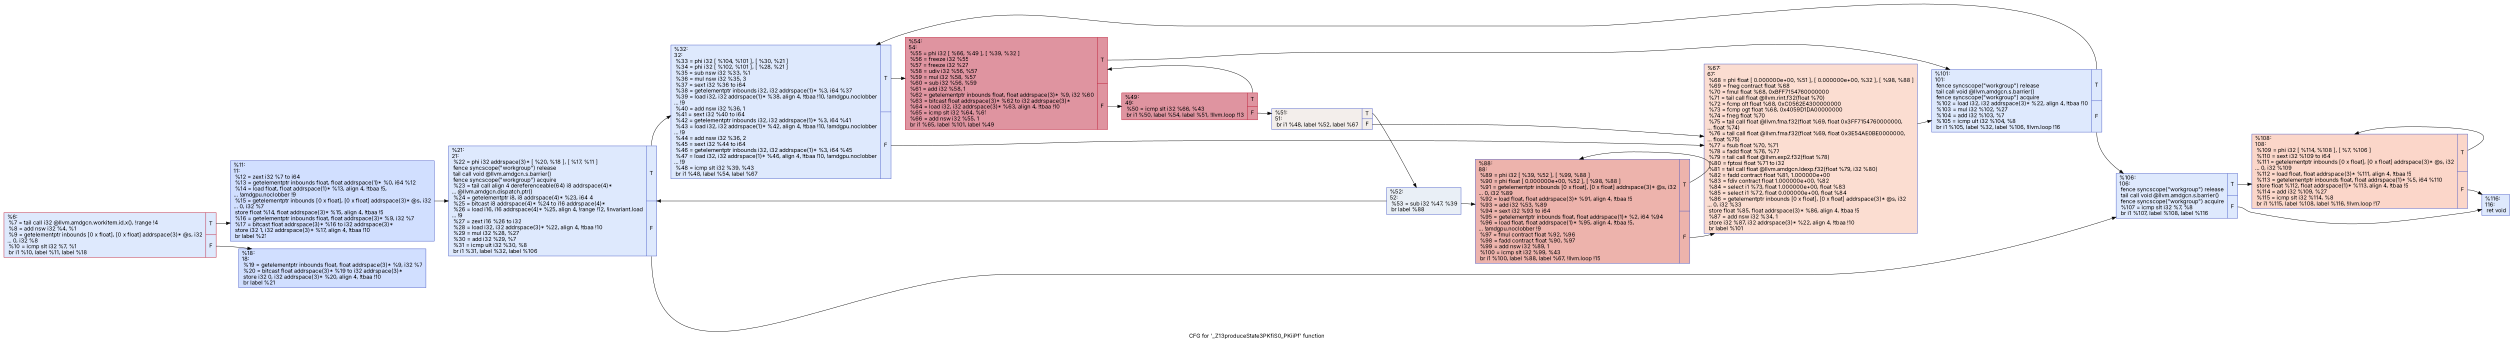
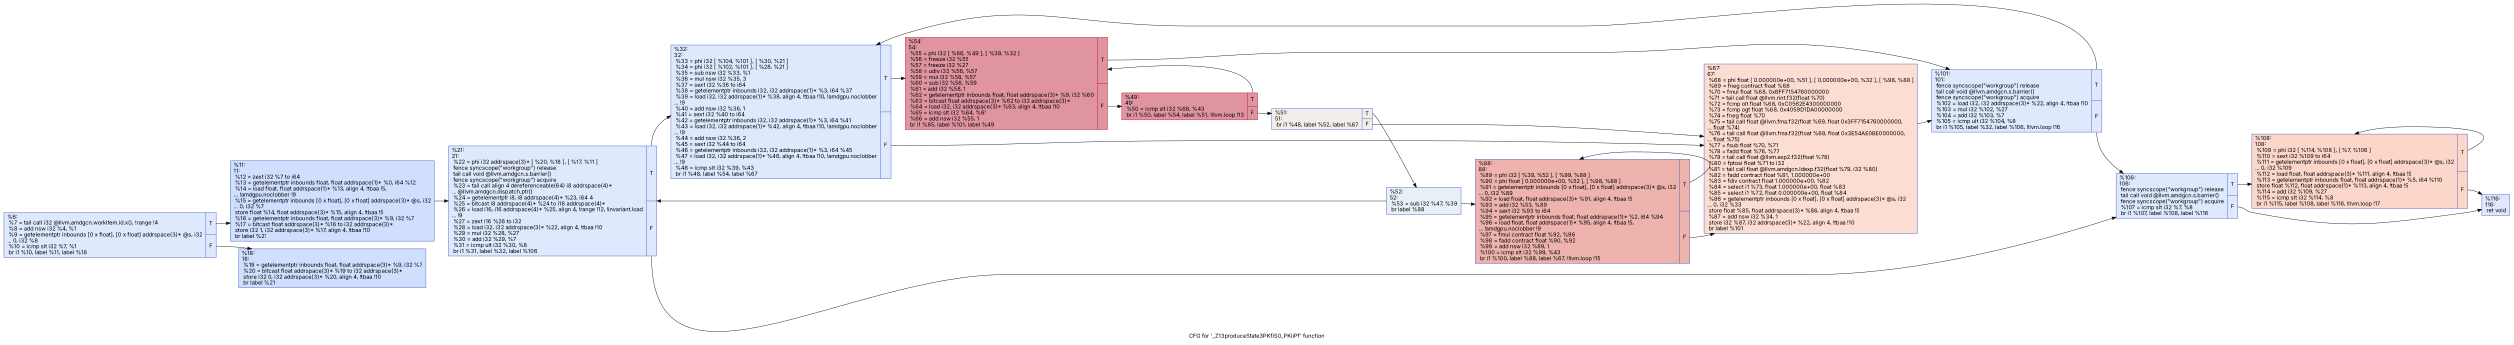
node "%6:": color #b70d28ff -> #3d50c3ff
node "%88:": text "%98 = fadd contract float %90, %97" -> "%98 = fadd contract float %90, %92"
